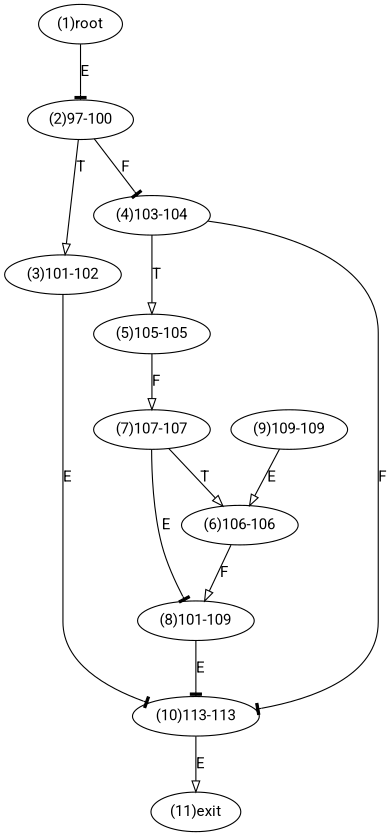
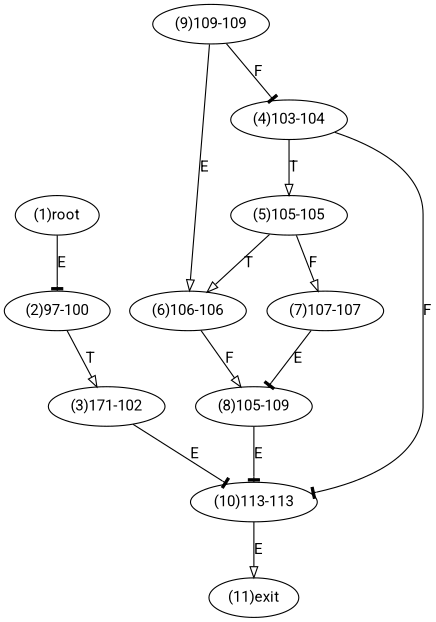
edge "(2)97-100" -> "(4)103-104": now "(9)109-109" -> "(4)103-104"
node "(3)101-102": label "(3)101-102" -> "(3)171-102"
edge "(7)107-107" -> "(6)106-106": now "(5)105-105" -> "(6)106-106"
node "(8)101-109": label "(8)101-109" -> "(8)105-109"
